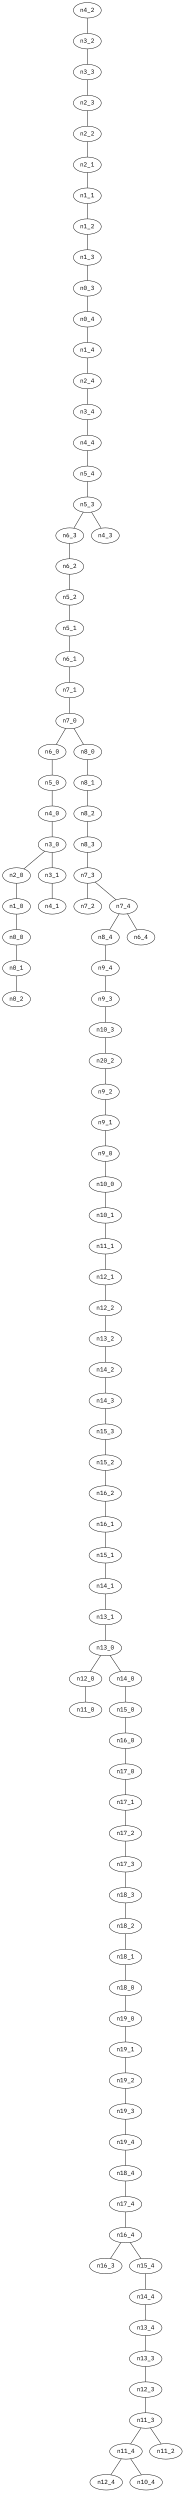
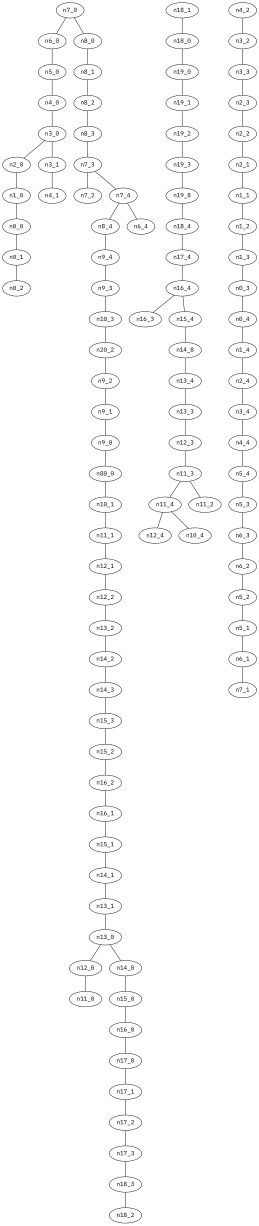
node "n4_3": removed
edge "n7_1" -- "n7_0": removed
node "n10_0": label "n10_0" -> "n80_0"
edge "n18_2" -- "n18_1": removed
node "n19_4": label "n19_4" -> "n19_8"
node "n14_4": label "n14_4" -> "n14_8"
